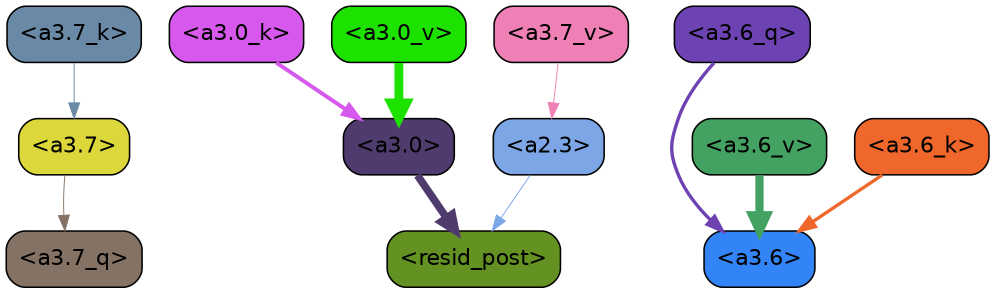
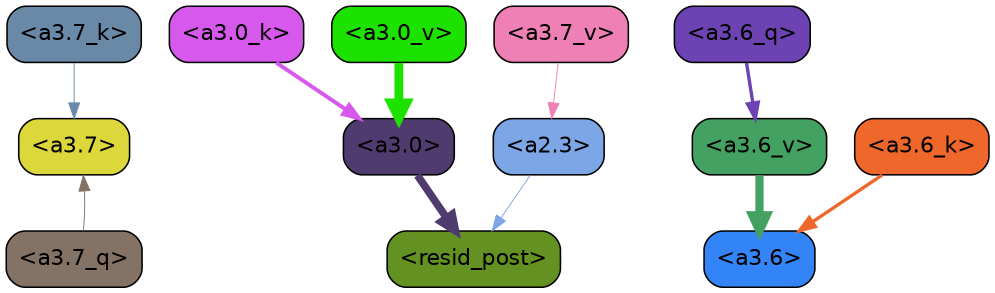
edge "<a3.6_q>" -> "<a3.6>": now "<a3.6_q>" -> "<a3.6_v>"
edge "<a3.7>" -> "<a3.7_q>": reversed
